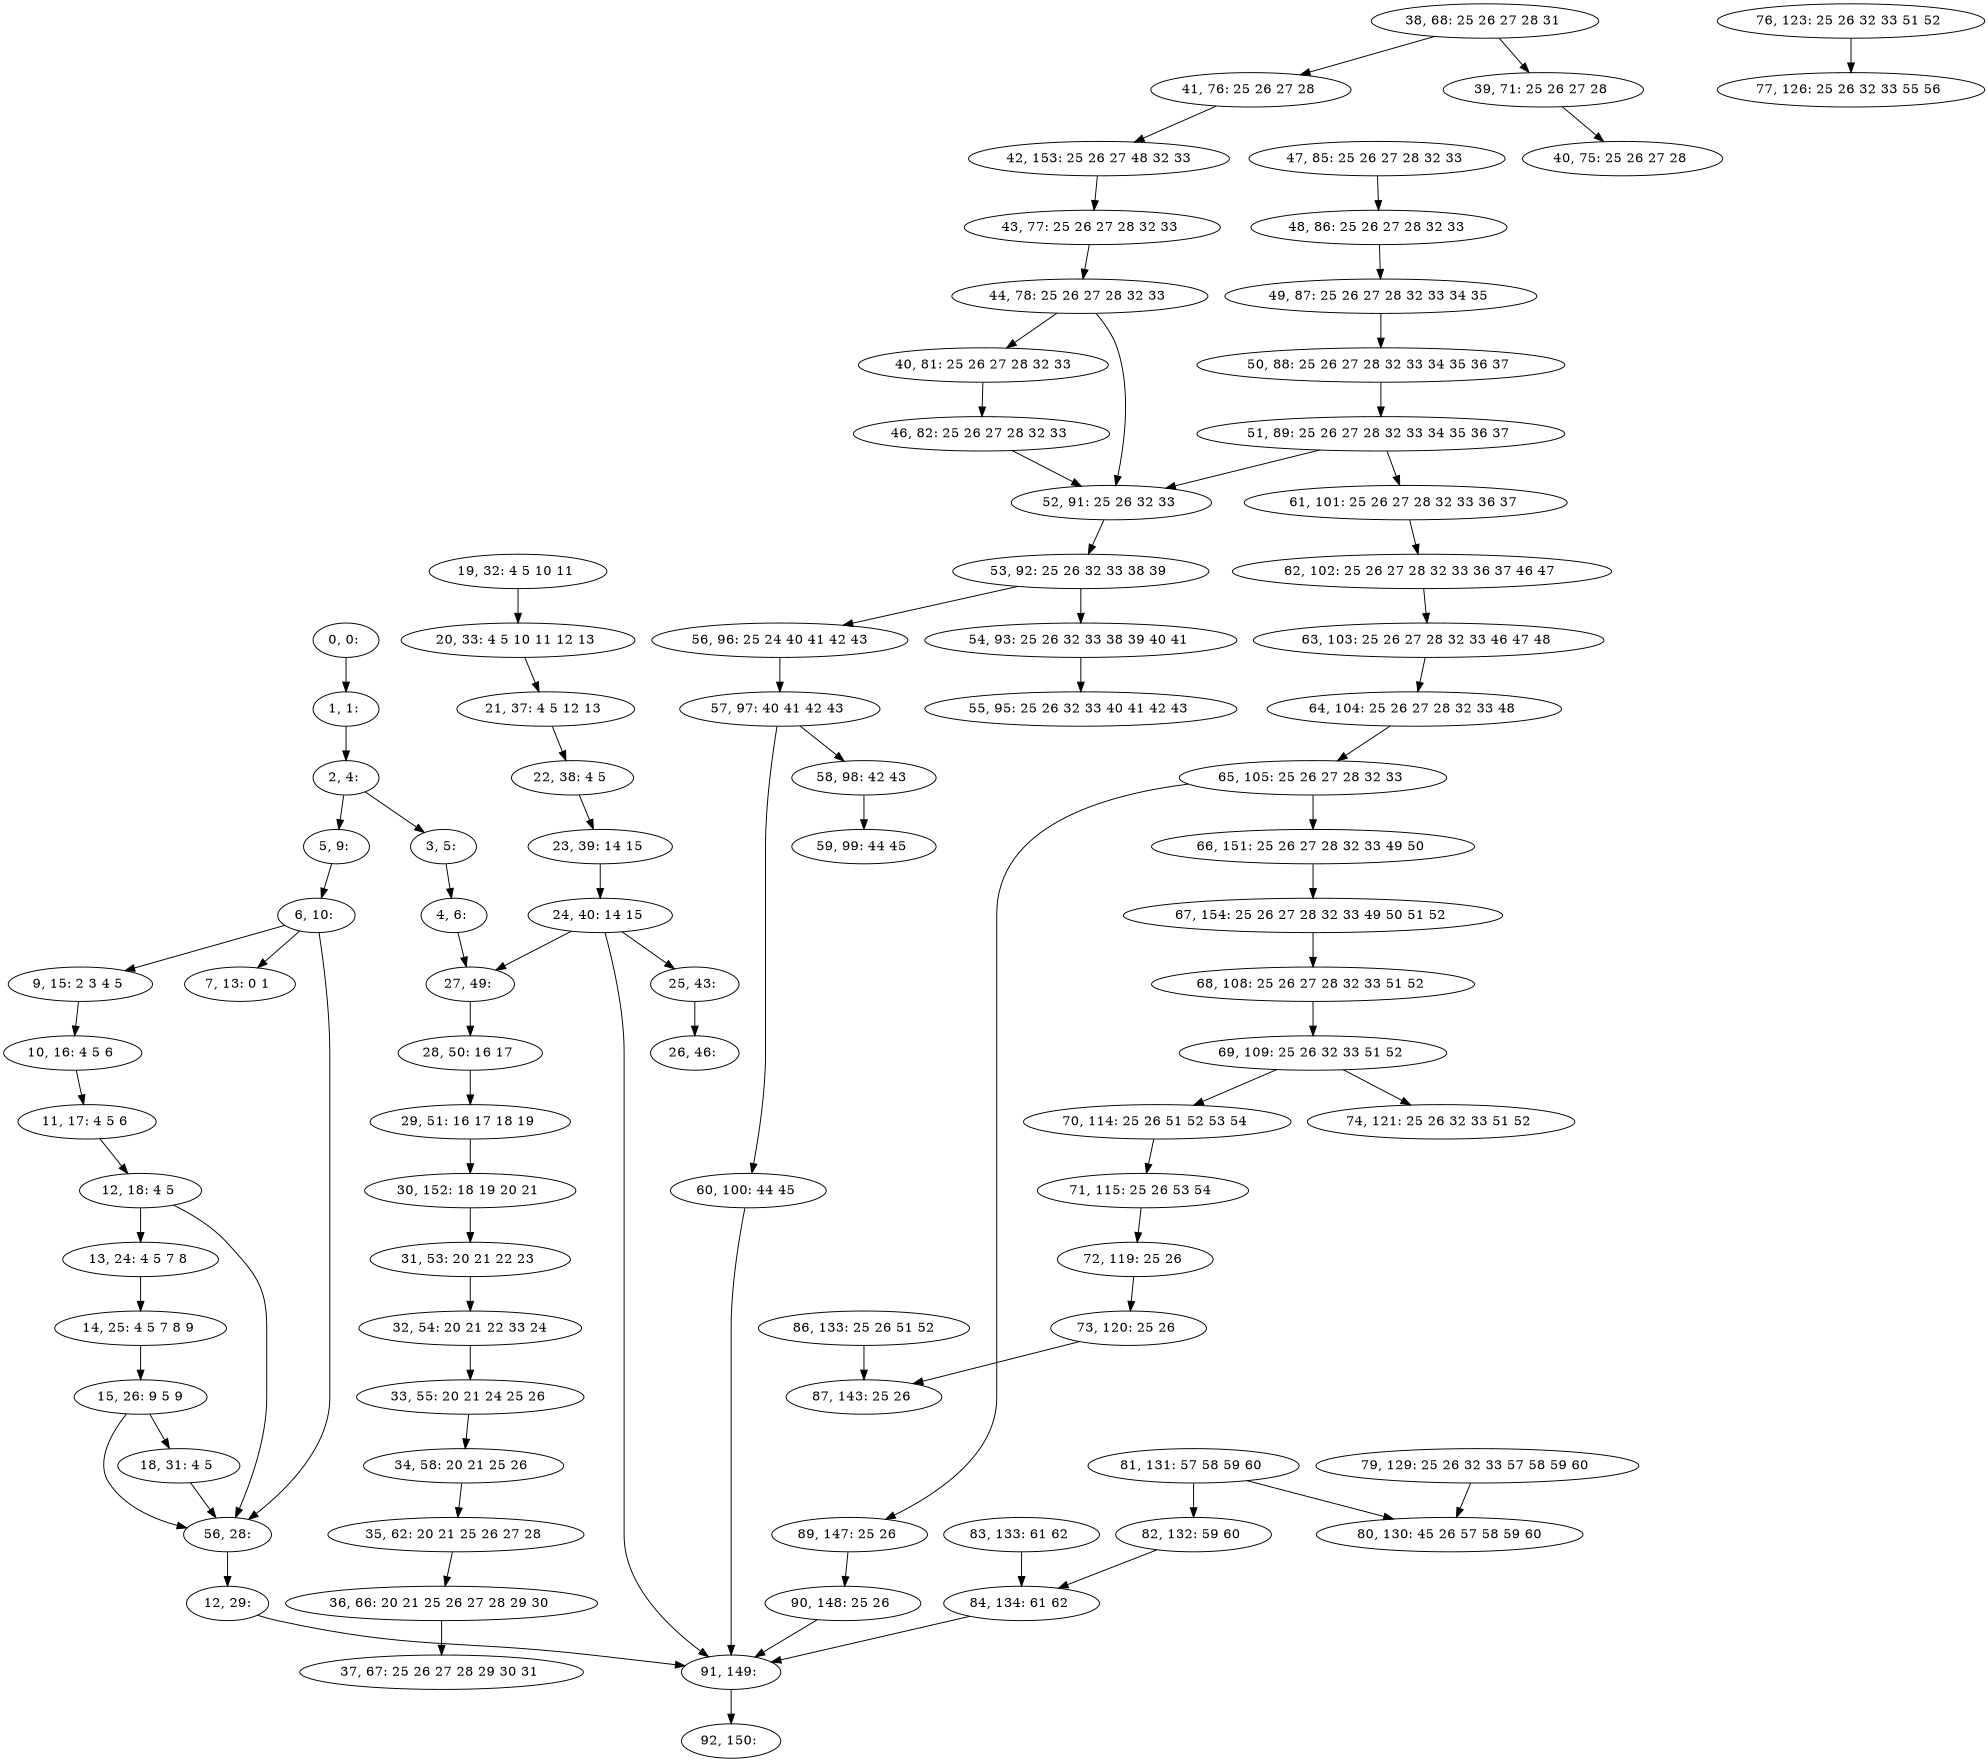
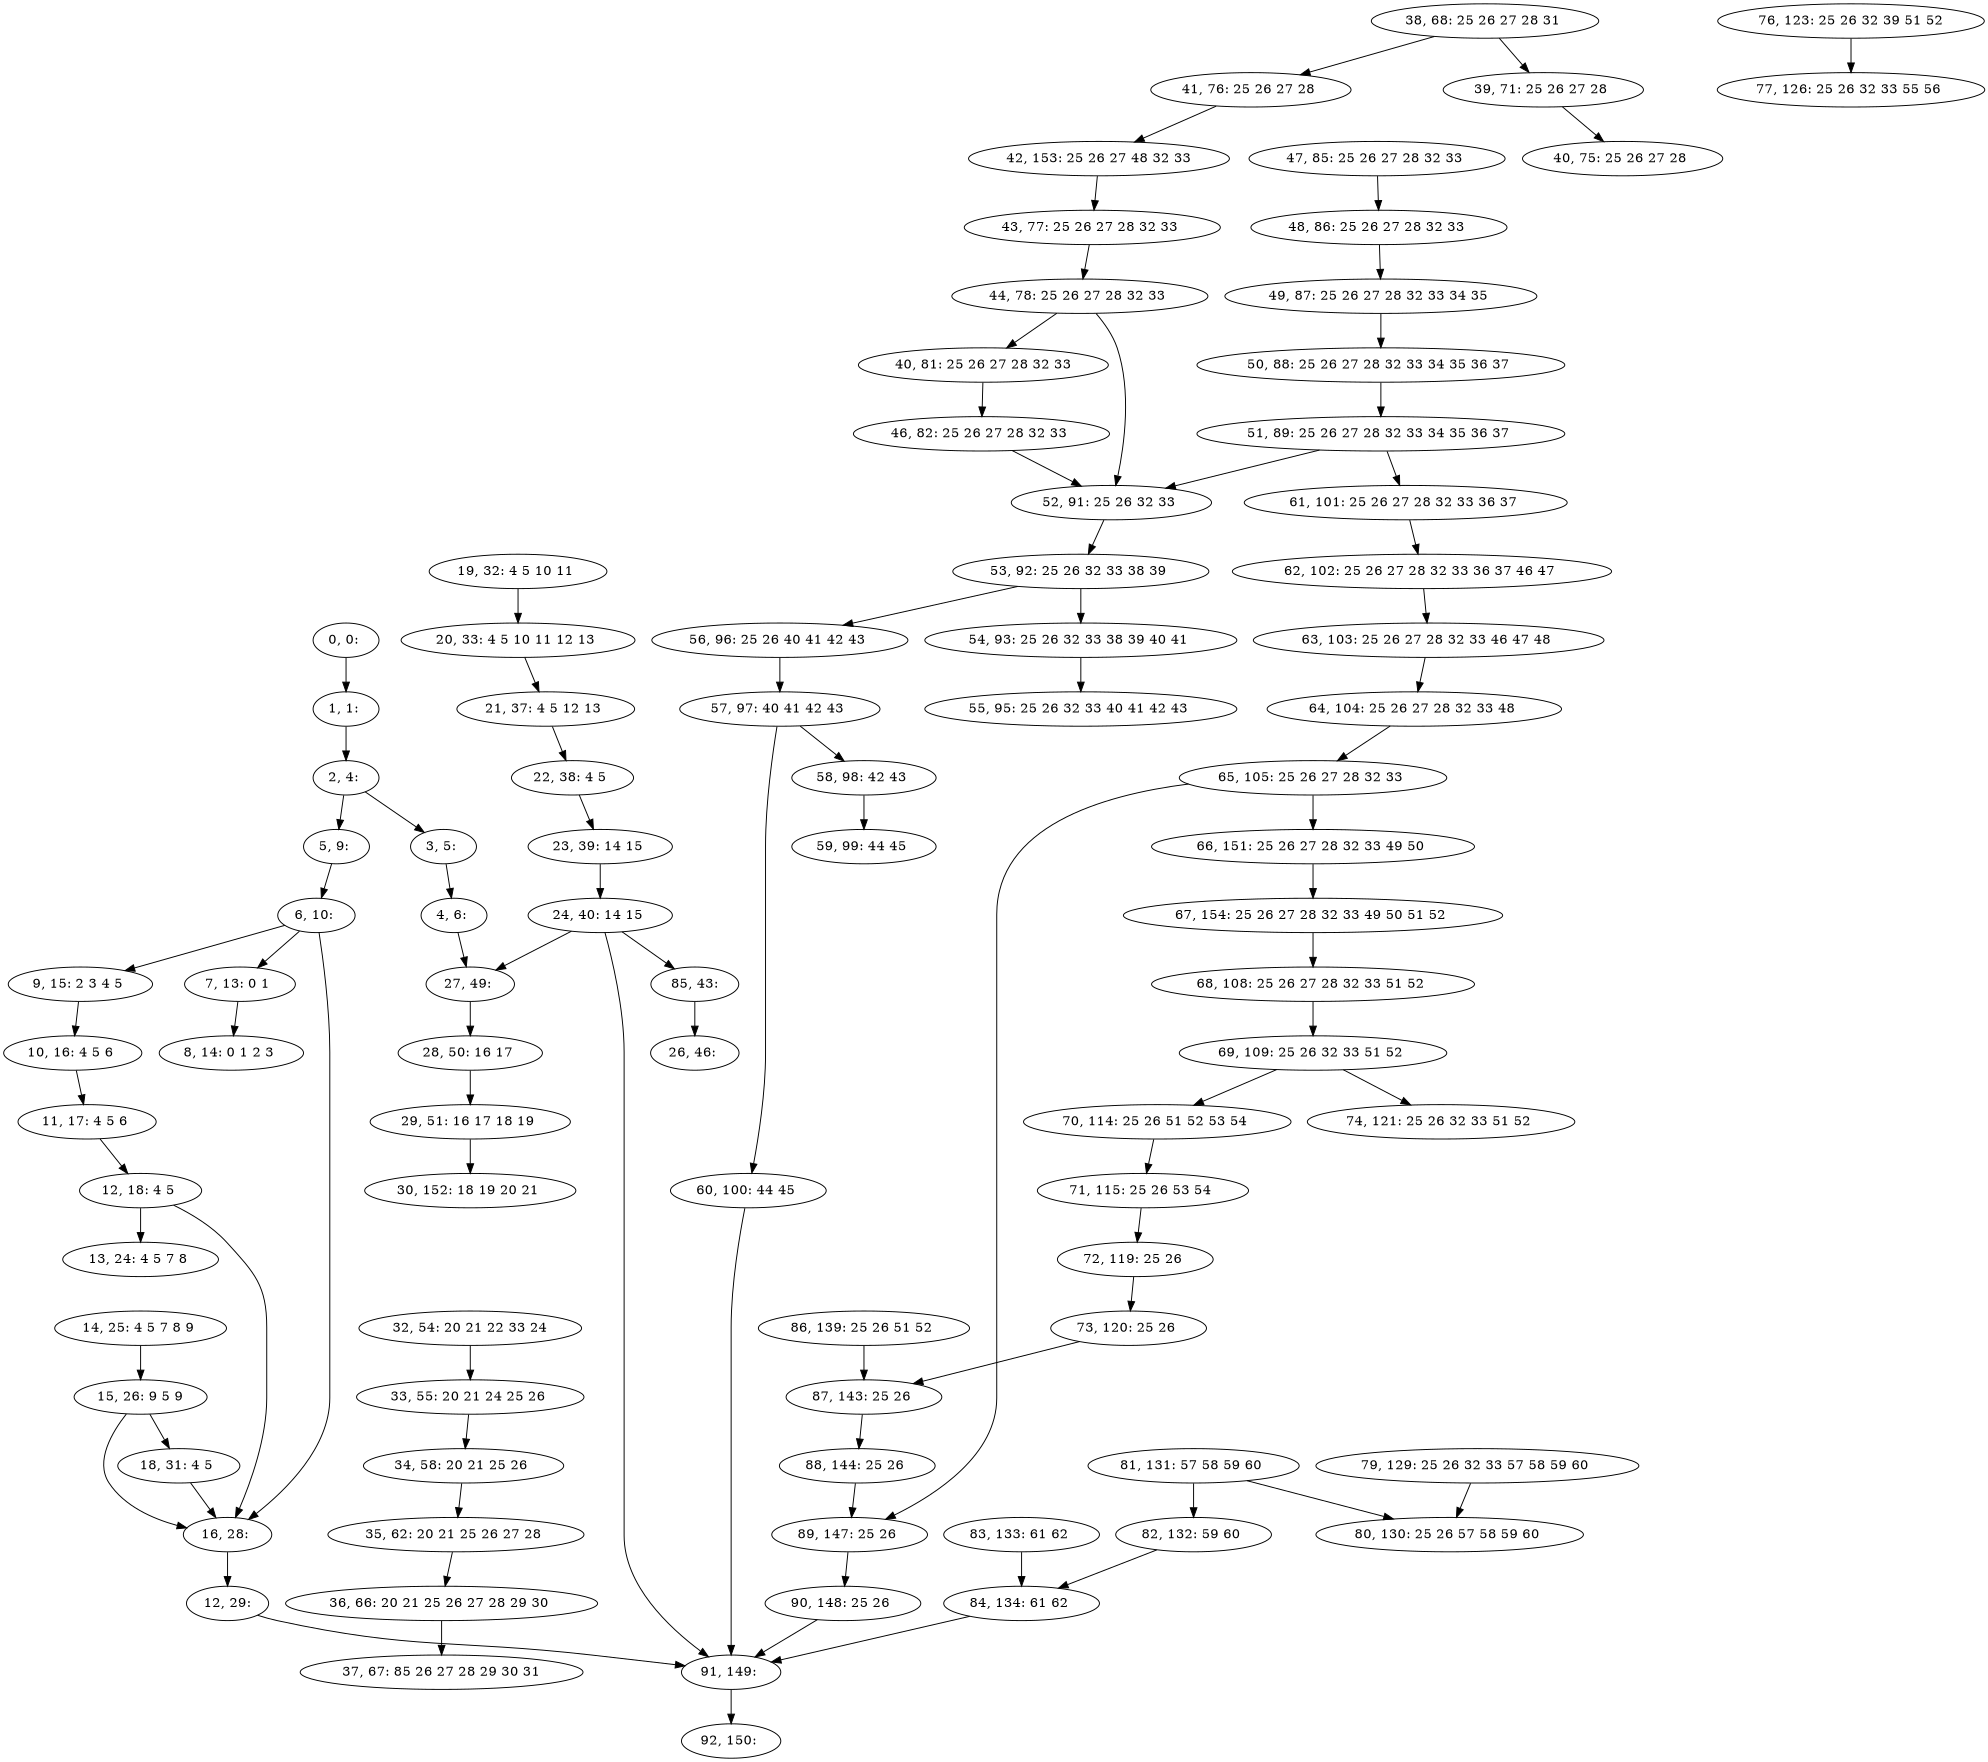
node "76, 123: 25 26 32 33 51 52": label "76, 123: 25 26 32 33 51 52" -> "76, 123: 25 26 32 39 51 52"
node "56, 96: 25 24 40 41 42 43": label "56, 96: 25 24 40 41 42 43" -> "56, 96: 25 26 40 41 42 43"
node "25, 43:": label "25, 43:" -> "85, 43:"
node "8, 14: 0 1 2 3": added
node "31, 53: 20 21 22 23": removed
edge "13, 24: 4 5 7 8" -> "14, 25: 4 5 7 8 9": removed
node "86, 133: 25 26 51 52": label "86, 133: 25 26 51 52" -> "86, 139: 25 26 51 52"
node "88, 144: 25 26": added
node "56, 28:": label "56, 28:" -> "16, 28:"
node "80, 130: 45 26 57 58 59 60": label "80, 130: 45 26 57 58 59 60" -> "80, 130: 25 26 57 58 59 60"
node "37, 67: 25 26 27 28 29 30 31": label "37, 67: 25 26 27 28 29 30 31" -> "37, 67: 85 26 27 28 29 30 31"
